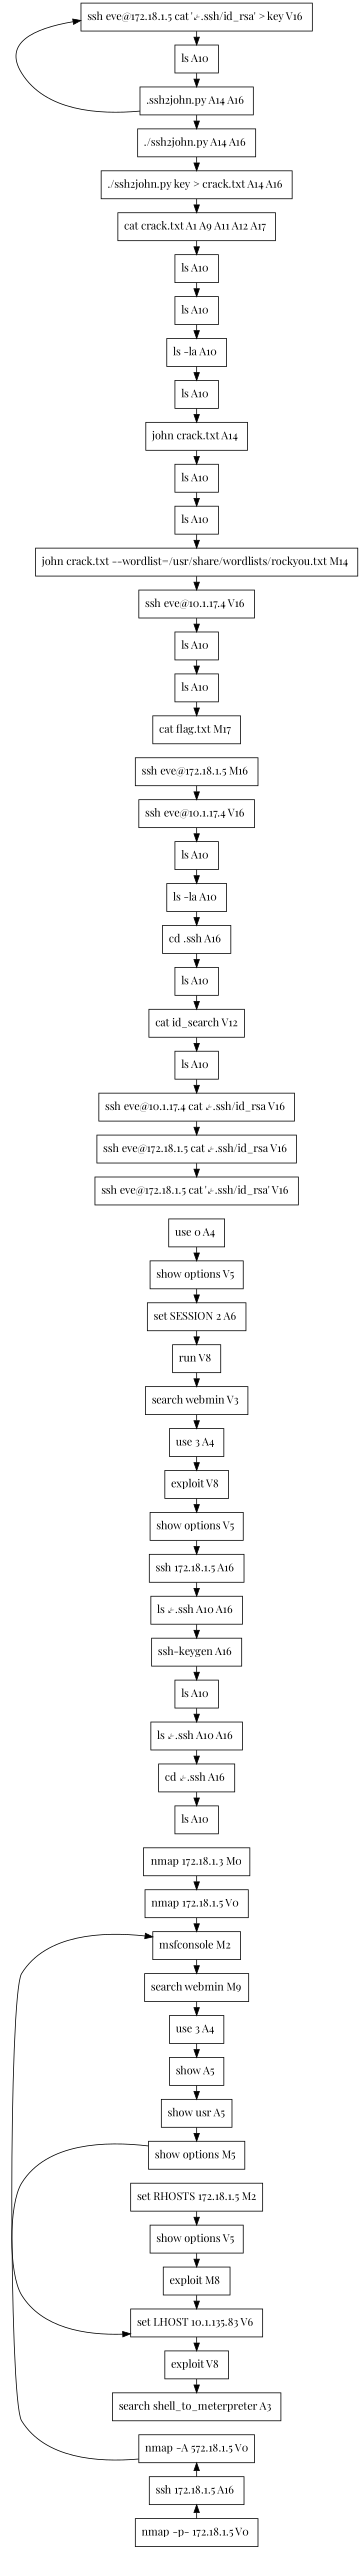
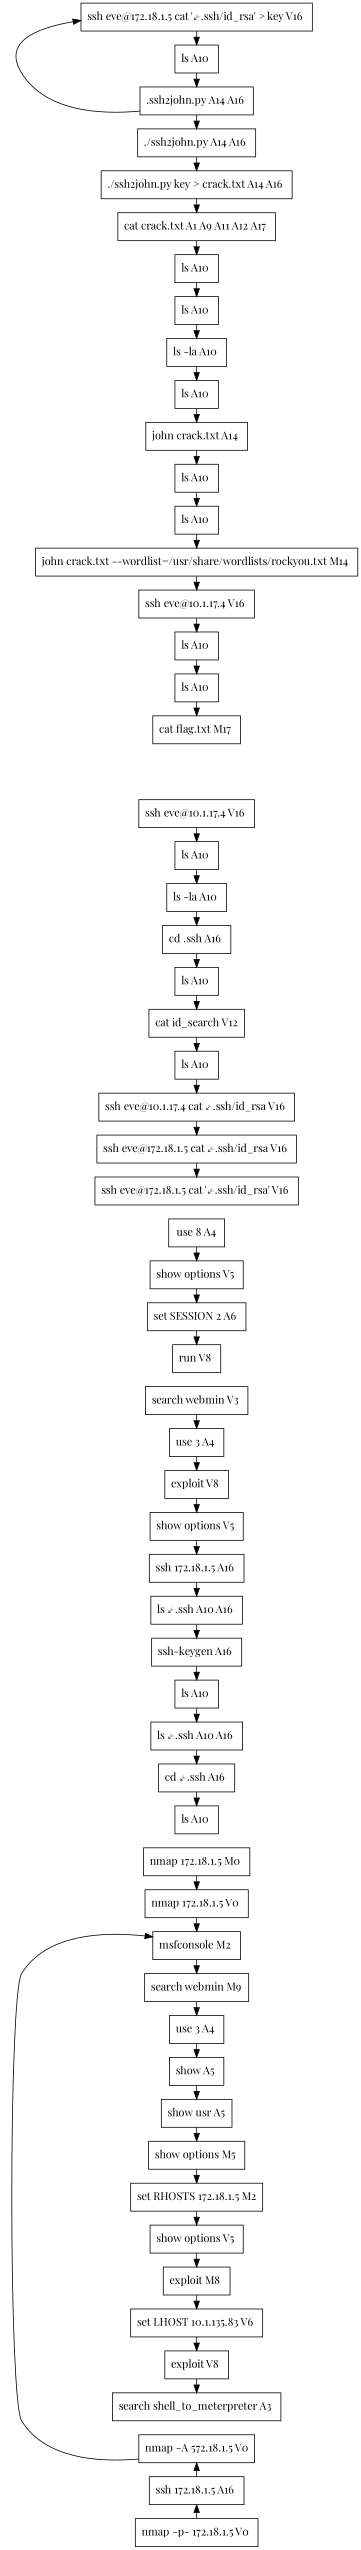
node "ssh eve@172.18.1.5 M16": removed
node "use 0 A4": label "use 0 A4" -> "use 8 A4"
edge "run V8" -> "search webmin V3": removed
node "nmap 172.18.1.3 M0": label "nmap 172.18.1.3 M0" -> "nmap 172.18.1.5 M0"
edge "show options M5" -> "set LHOST 10.1.135.83 V6": now "show options M5" -> "set RHOSTS 172.18.1.5 M2"
